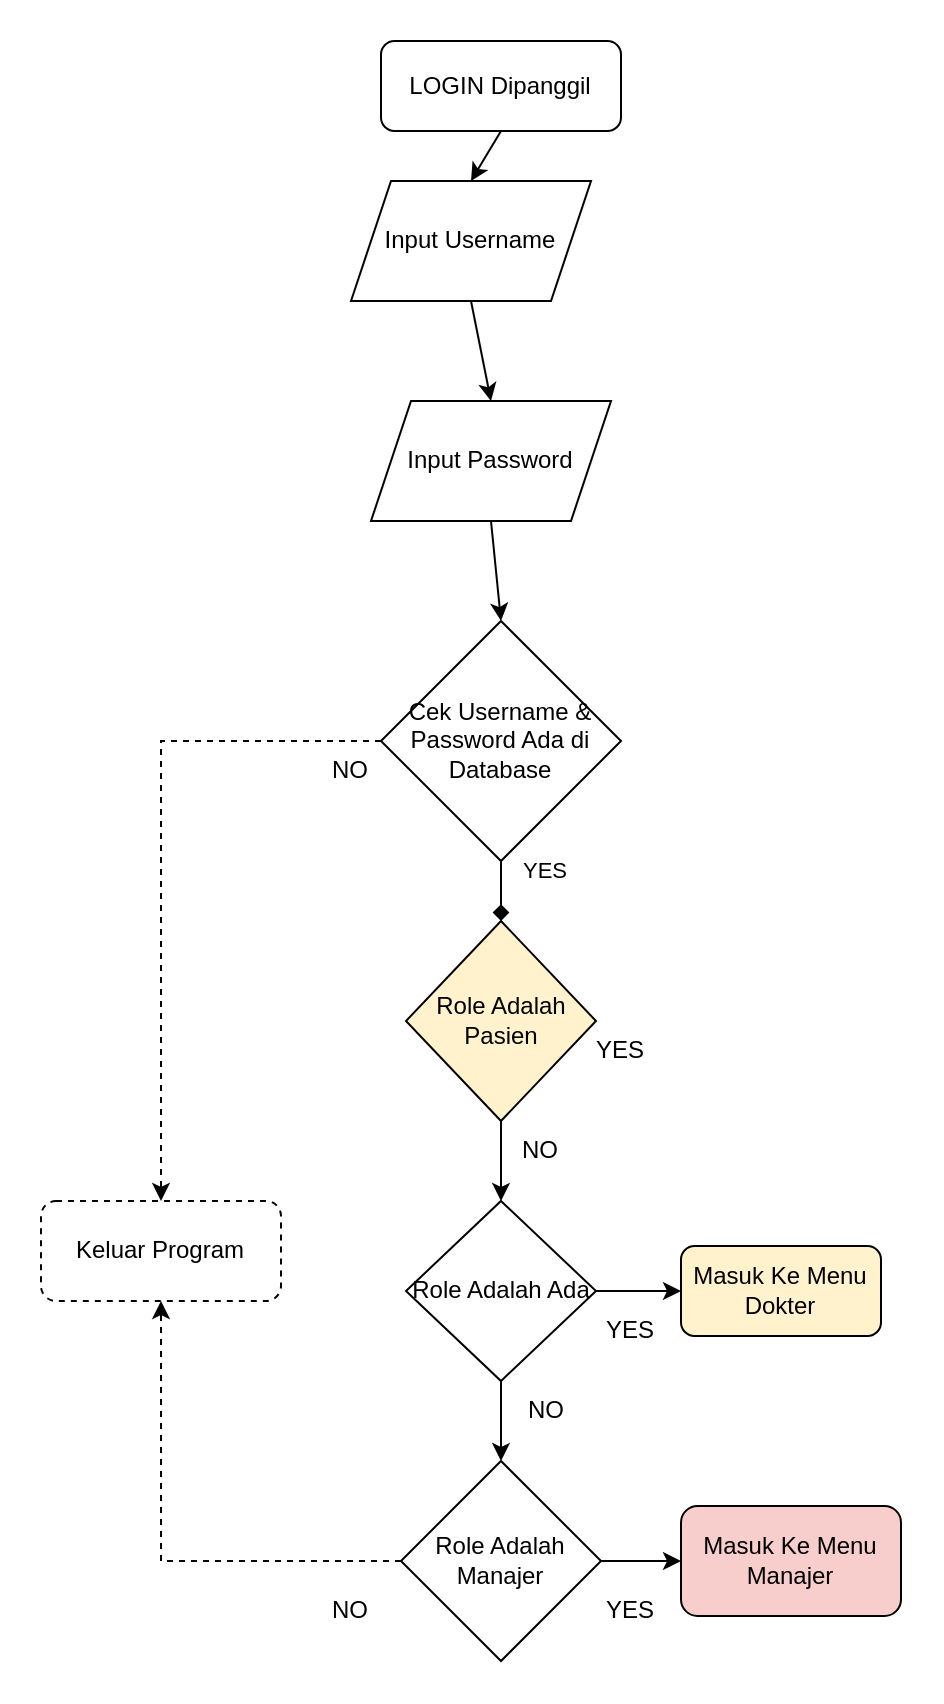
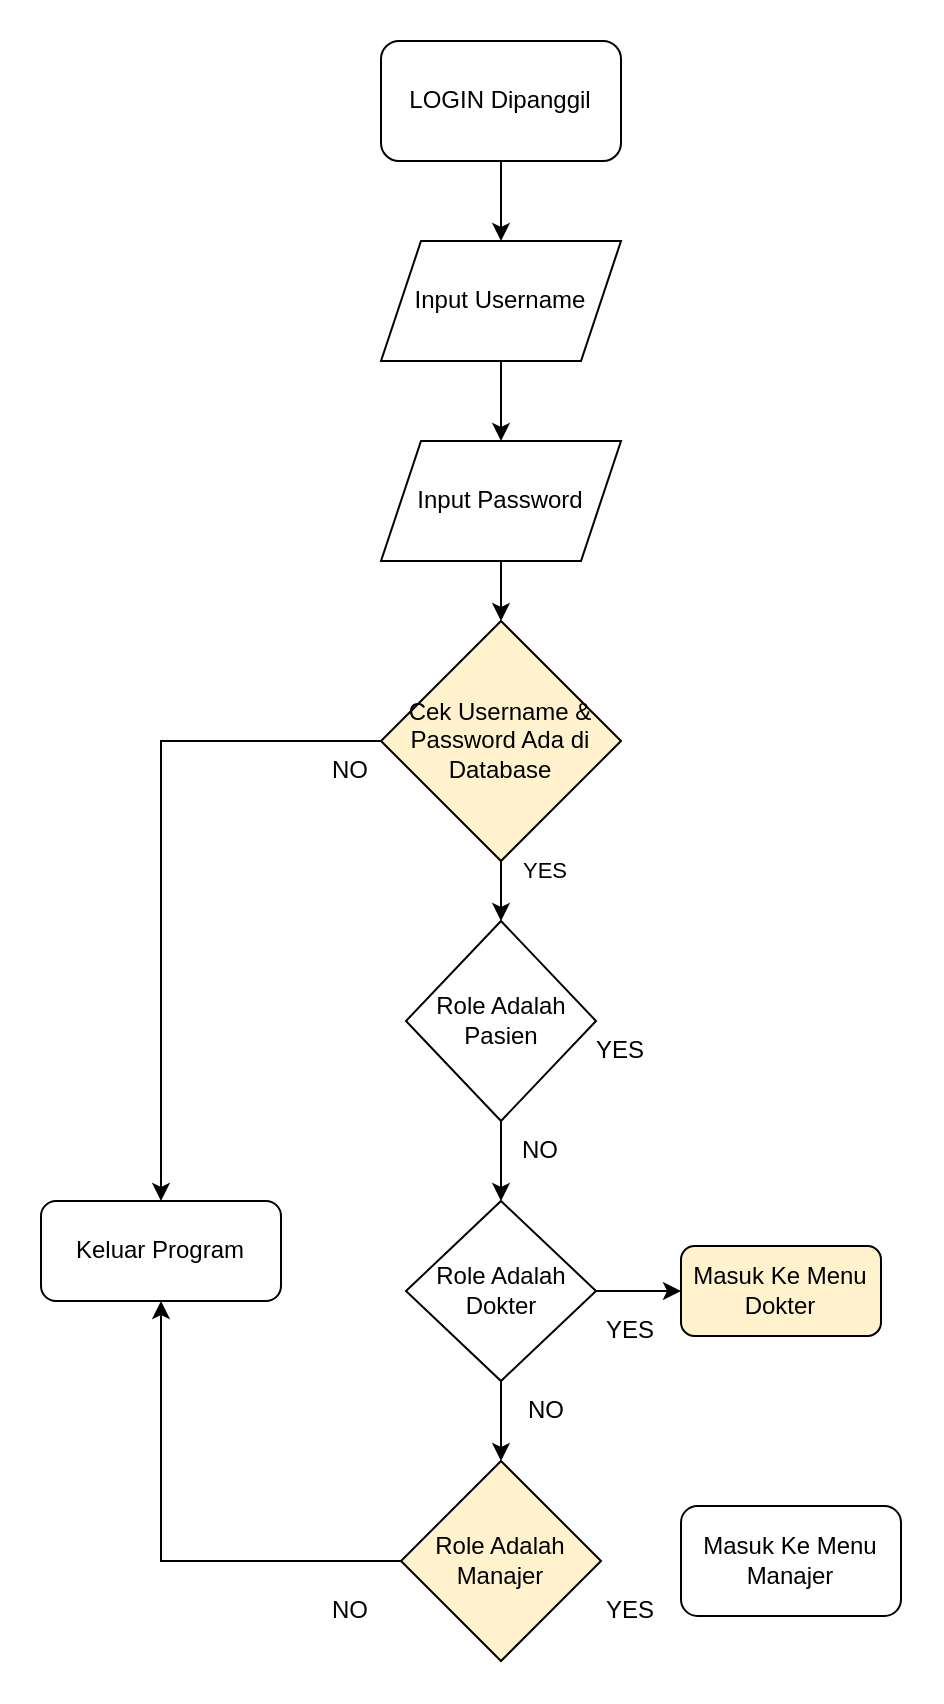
node "LOGIN Dipanggil": size 240x90 -> 240x120
node "Input Username": moved (471, 241) -> (501, 301)
node "Input Password": moved (491, 461) -> (501, 501)
node "Cek Username & Password Ada di Database": fillcolor #ffffff -> #fff2cc
edge "Cek Username & Password Ada di Database" -> "Keluar Program": style dashed -> solid
edge "Cek Username & Password Ada di Database" -> "Role Adalah Pasien": arrowhead diamond -> classic
node "Role Adalah Pasien": fillcolor #fff2cc -> #ffffff
node "Keluar Program": style dashed -> solid
node "Role Adalah Ada": label "Role Adalah Ada" -> "Role Adalah Dokter"
edge "Role Adalah Manajer" -> "Keluar Program": style dashed -> solid
node "Role Adalah Manajer": fillcolor #ffffff -> #fff2cc
edge "Role Adalah Manajer" -> "Masuk Ke Menu Manajer": removed
node "Masuk Ke Menu Manajer": fillcolor #f8cecc -> #ffffff
